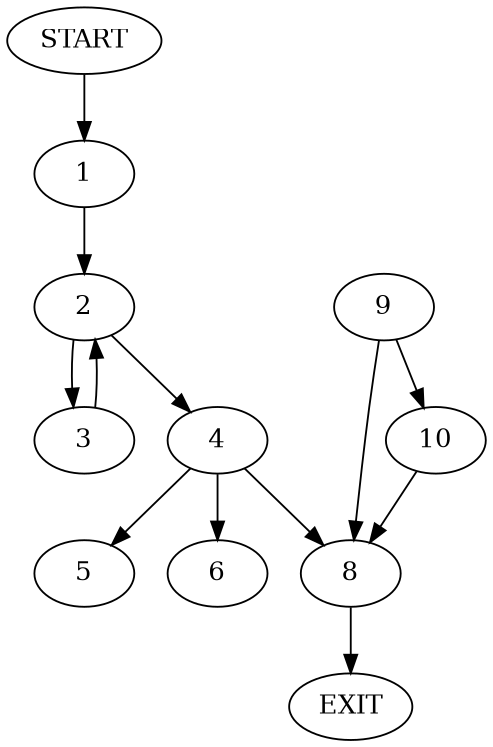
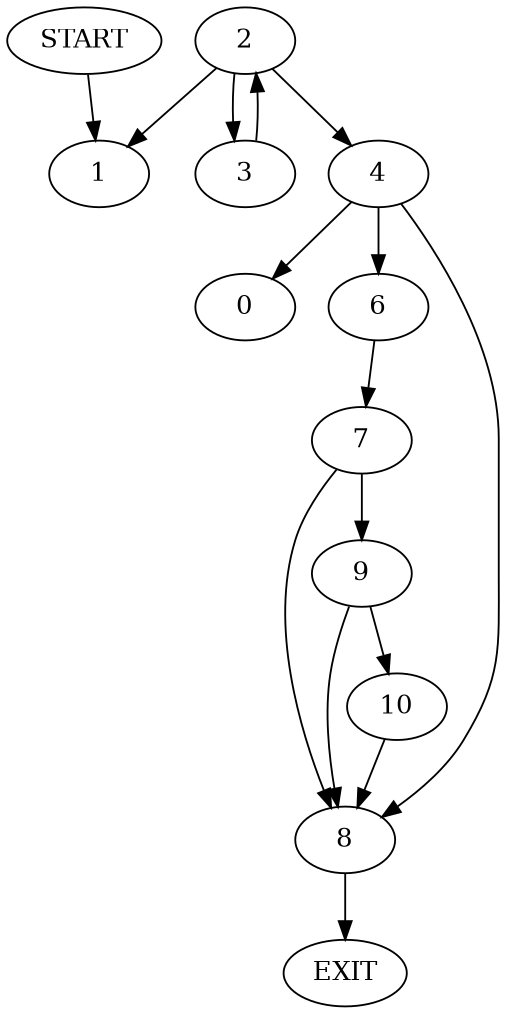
edge "1" -> "2": reversed
node "7": added
node "5": label "5" -> "0"
